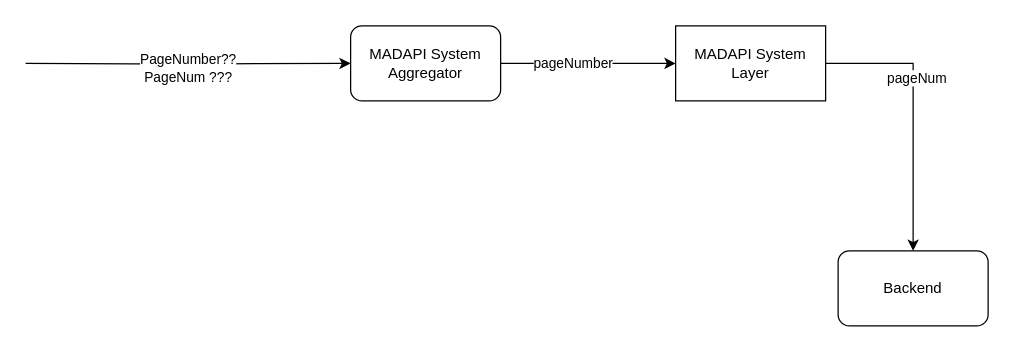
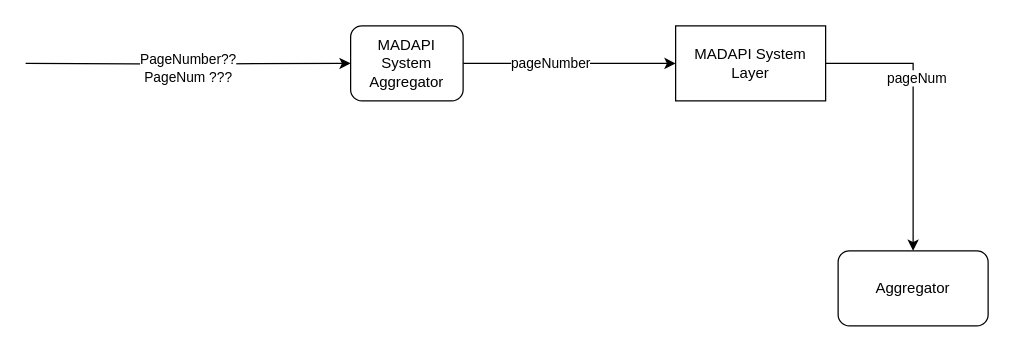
node "MADAPI System Aggregator": size 150x75 -> 113x75
node "Backend": label "Backend" -> "Aggregator"
